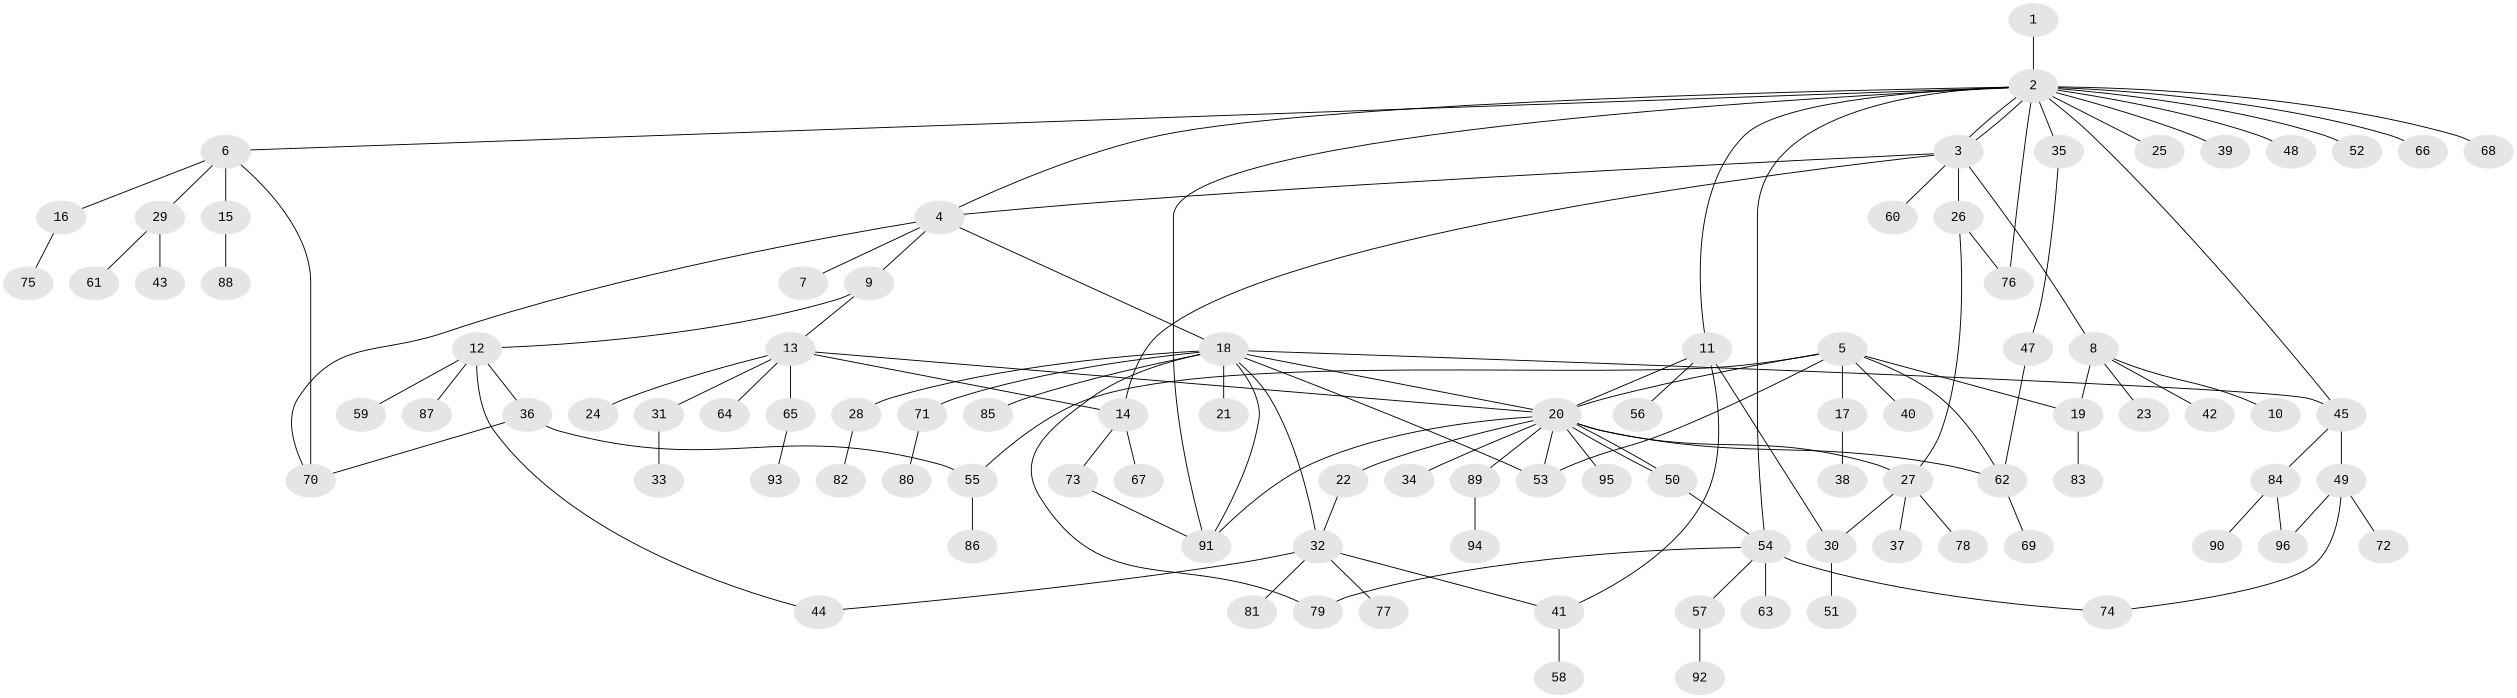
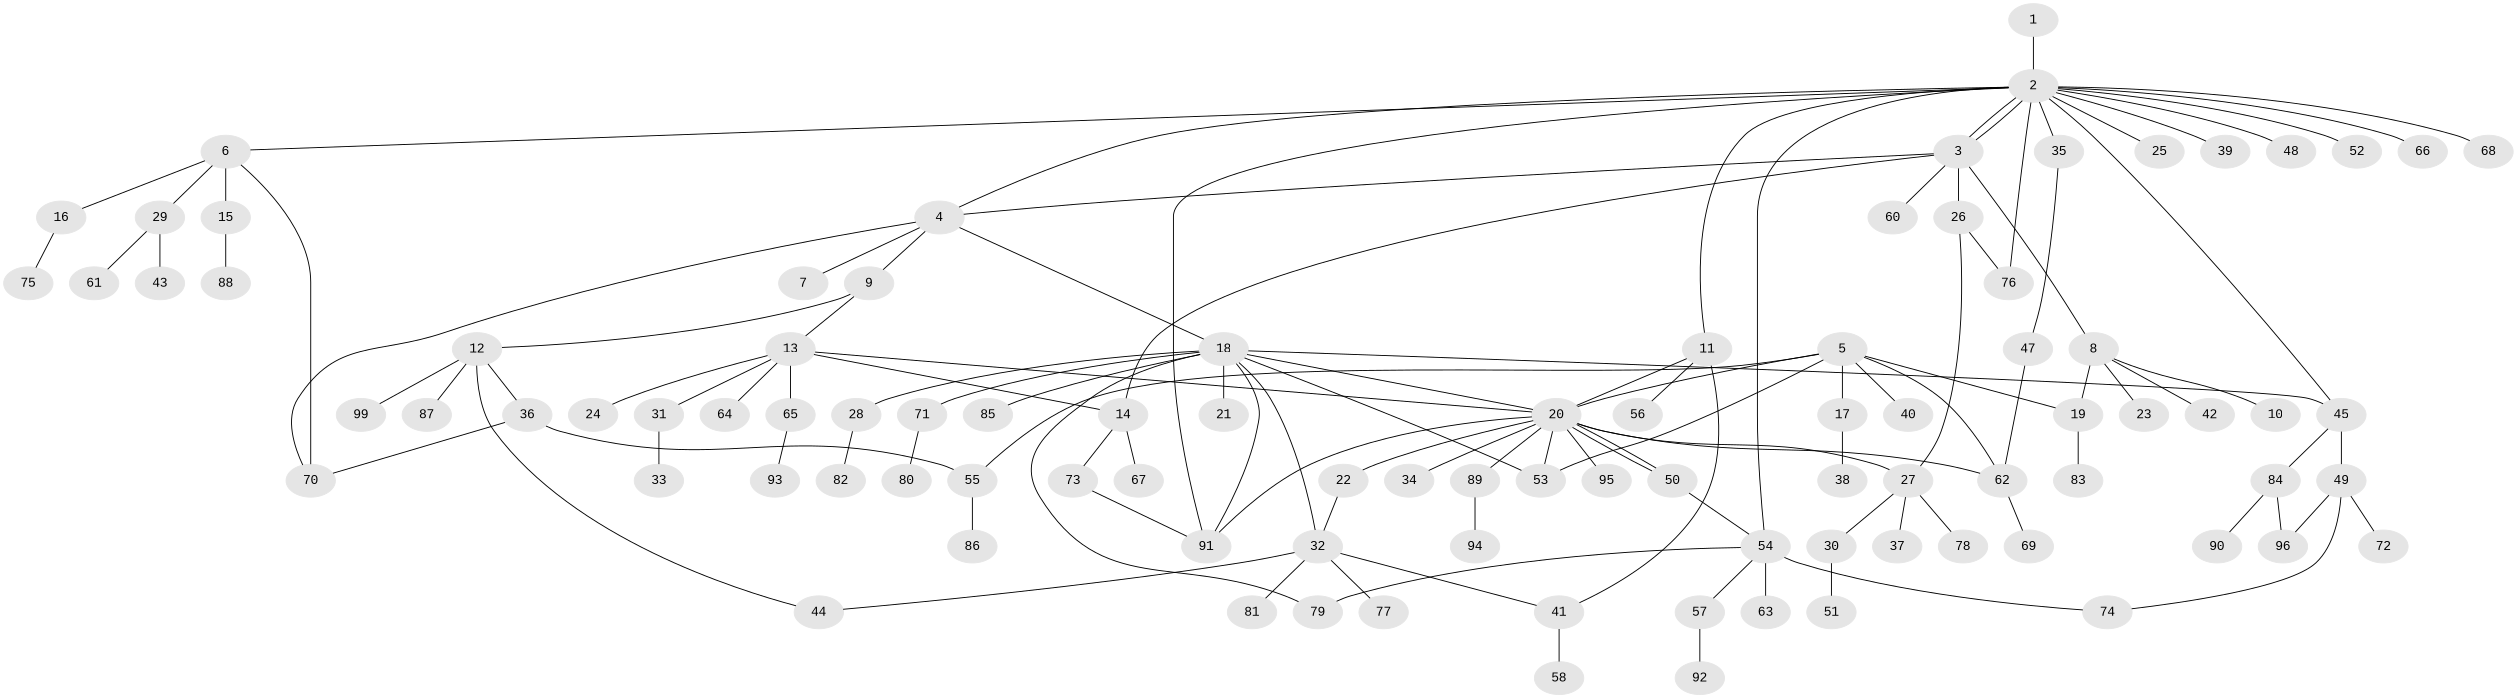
node "59": label "59" -> "99"
edge "11" -- "30": removed
